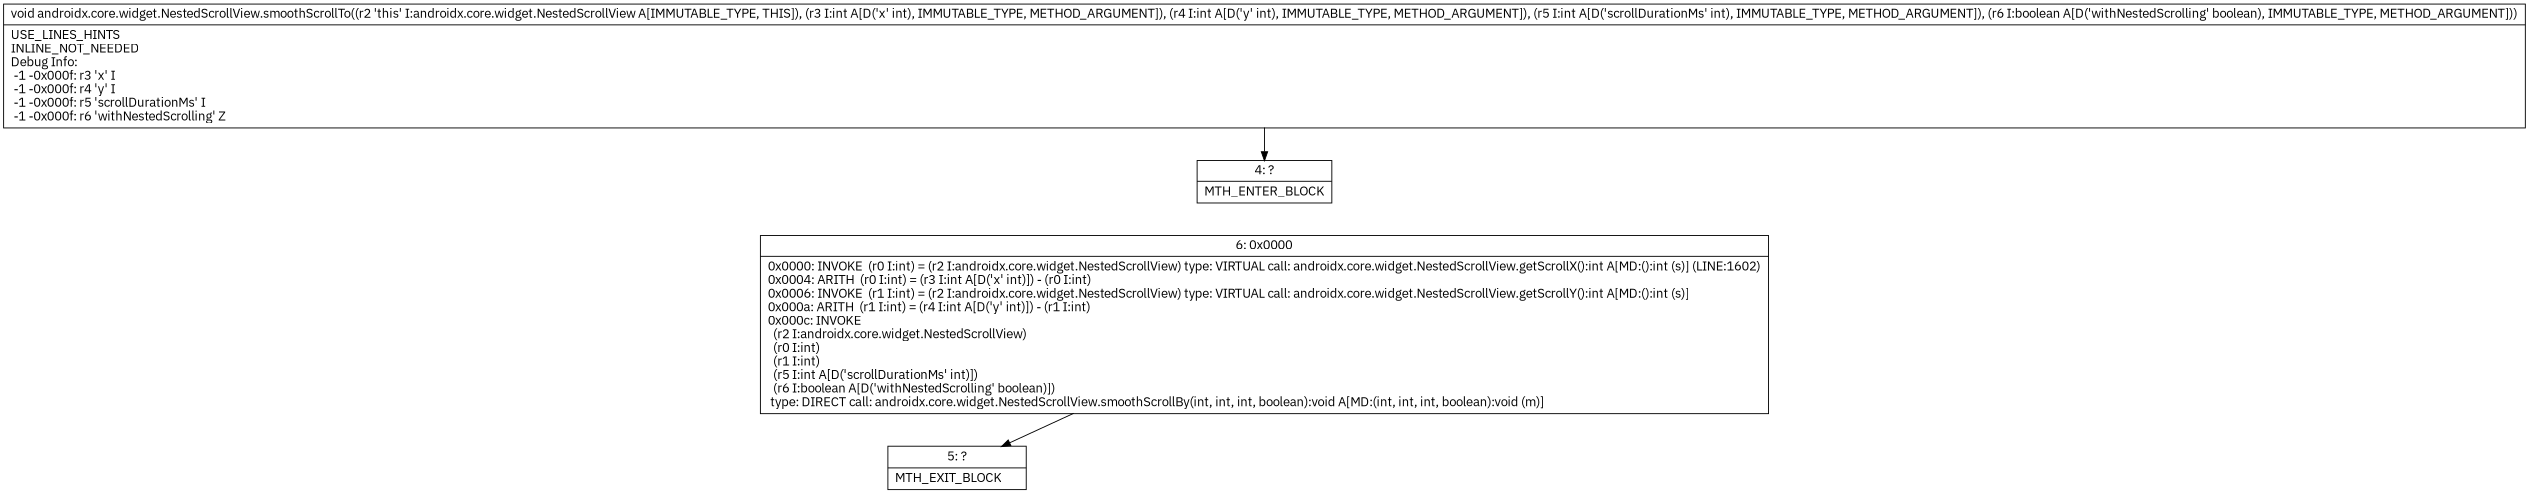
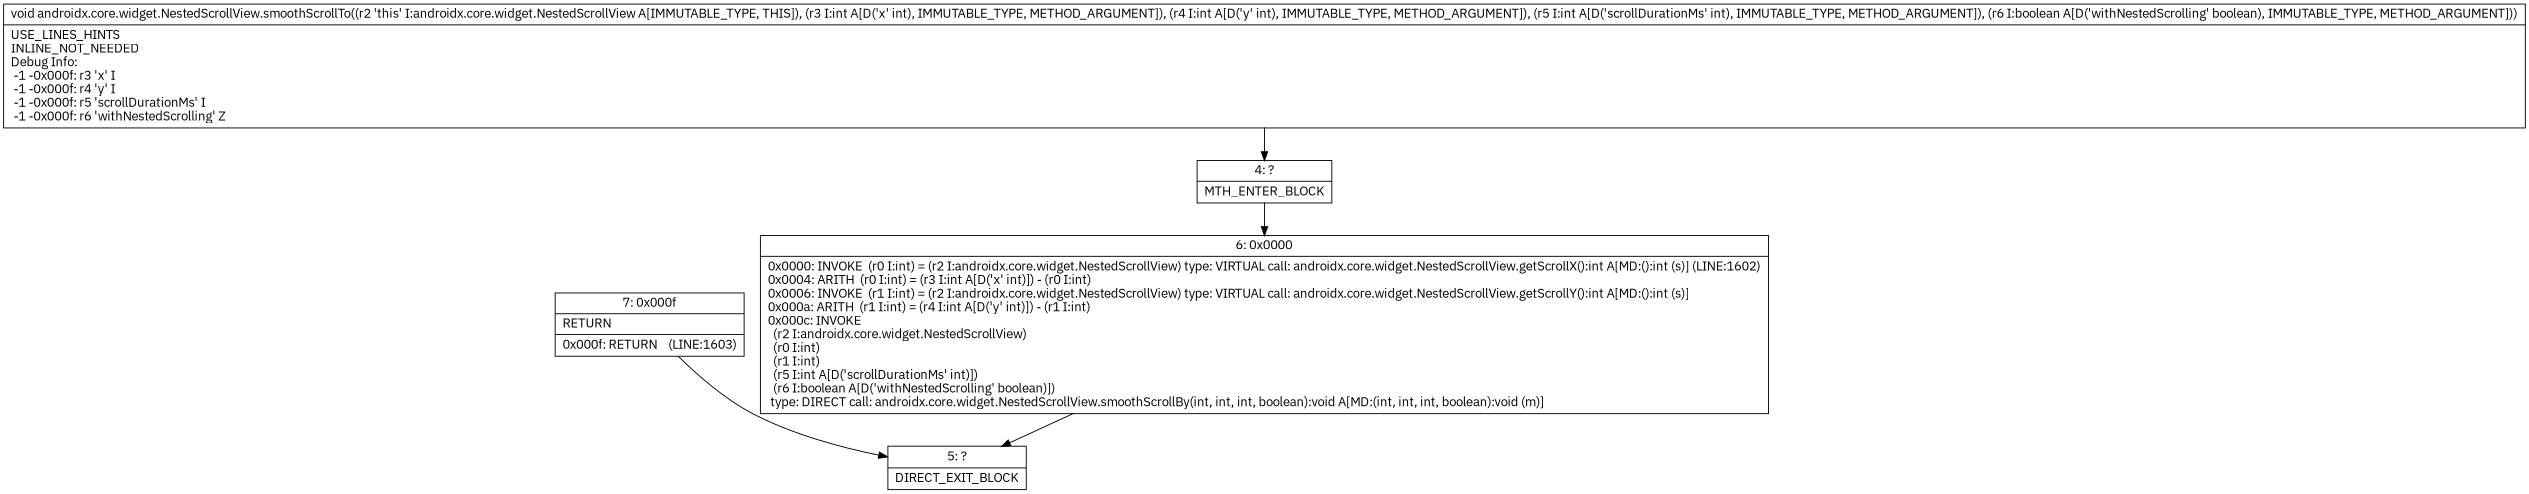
edge "4: ?" -> "6: 0x0000": added
node "7: 0x000f": added
node "5: ?": text "MTH_EXIT_BLOCK" -> "DIRECT_EXIT_BLOCK"
